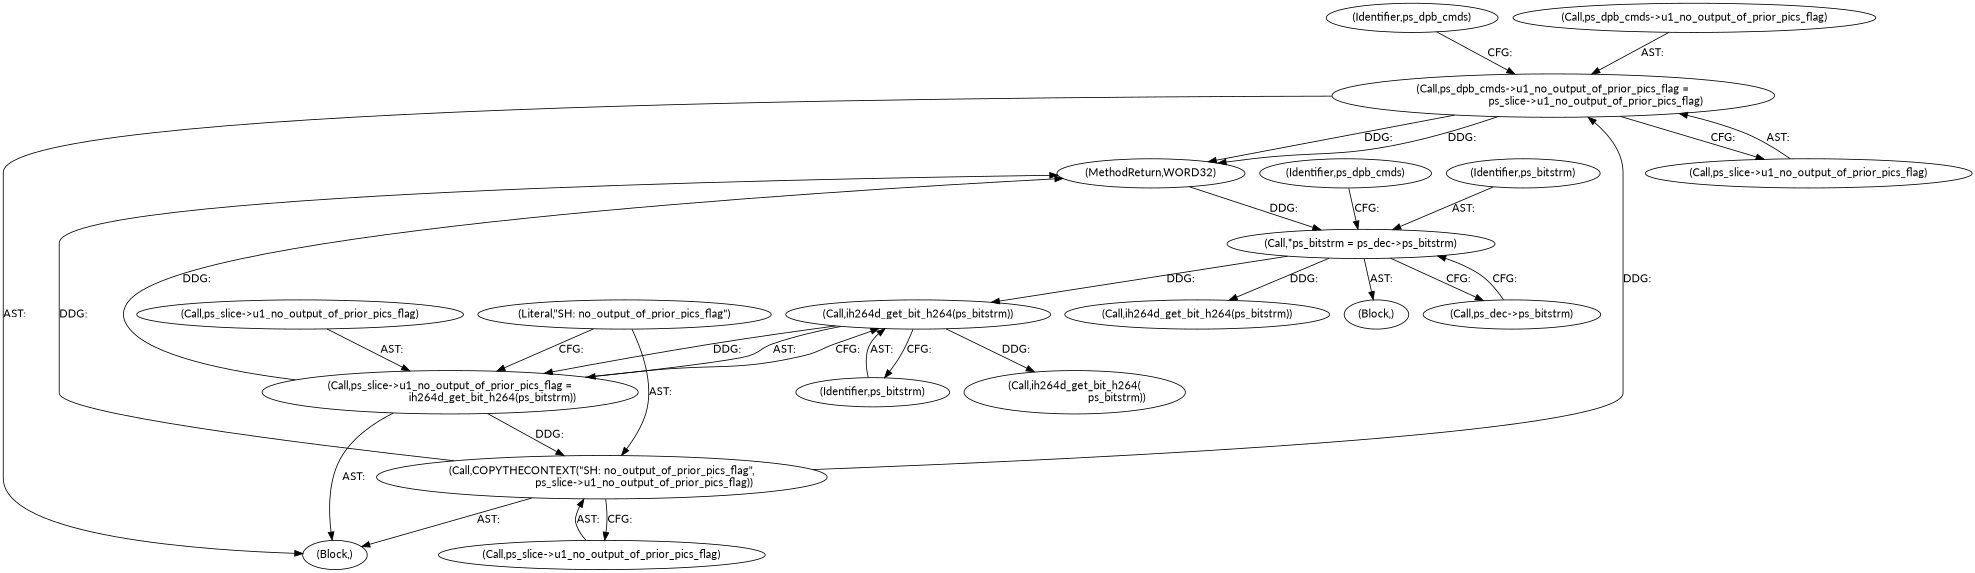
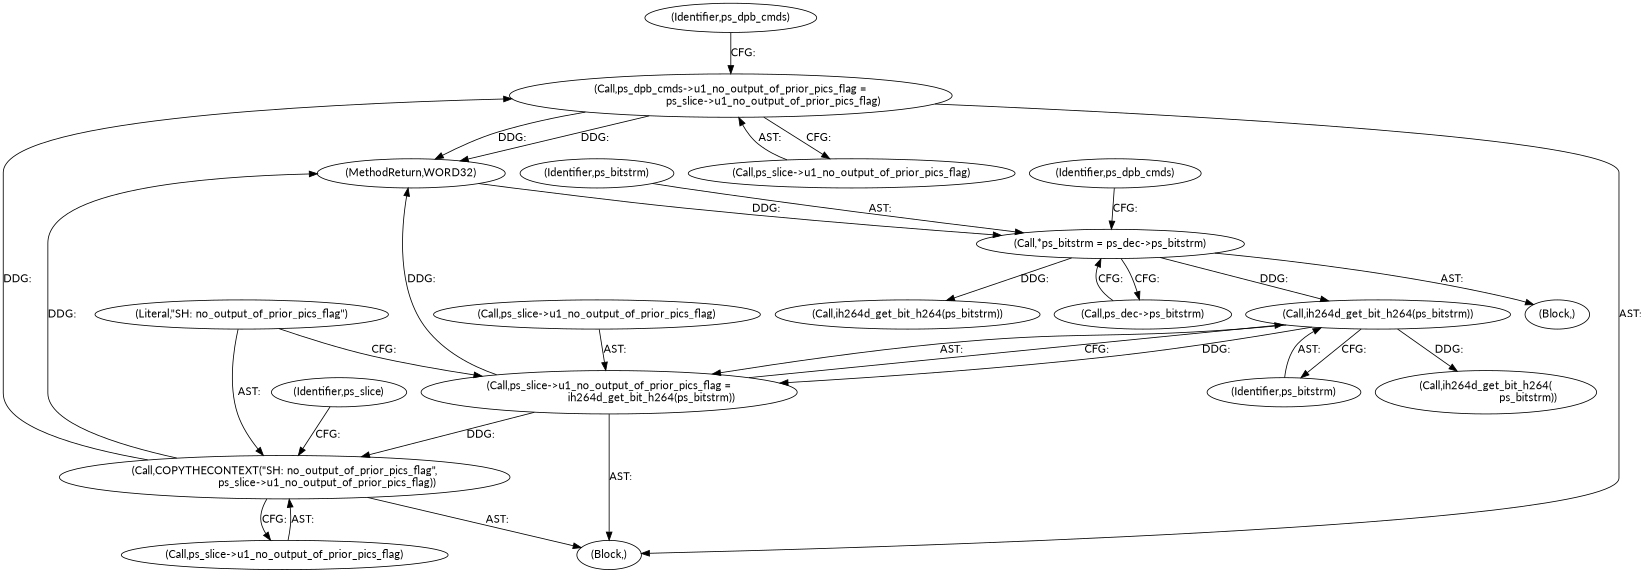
node "(Call,ps_dpb_cmds->u1_no_output_of_prior_pics_flag)": removed
node "(Identifier,ps_slice)": added
